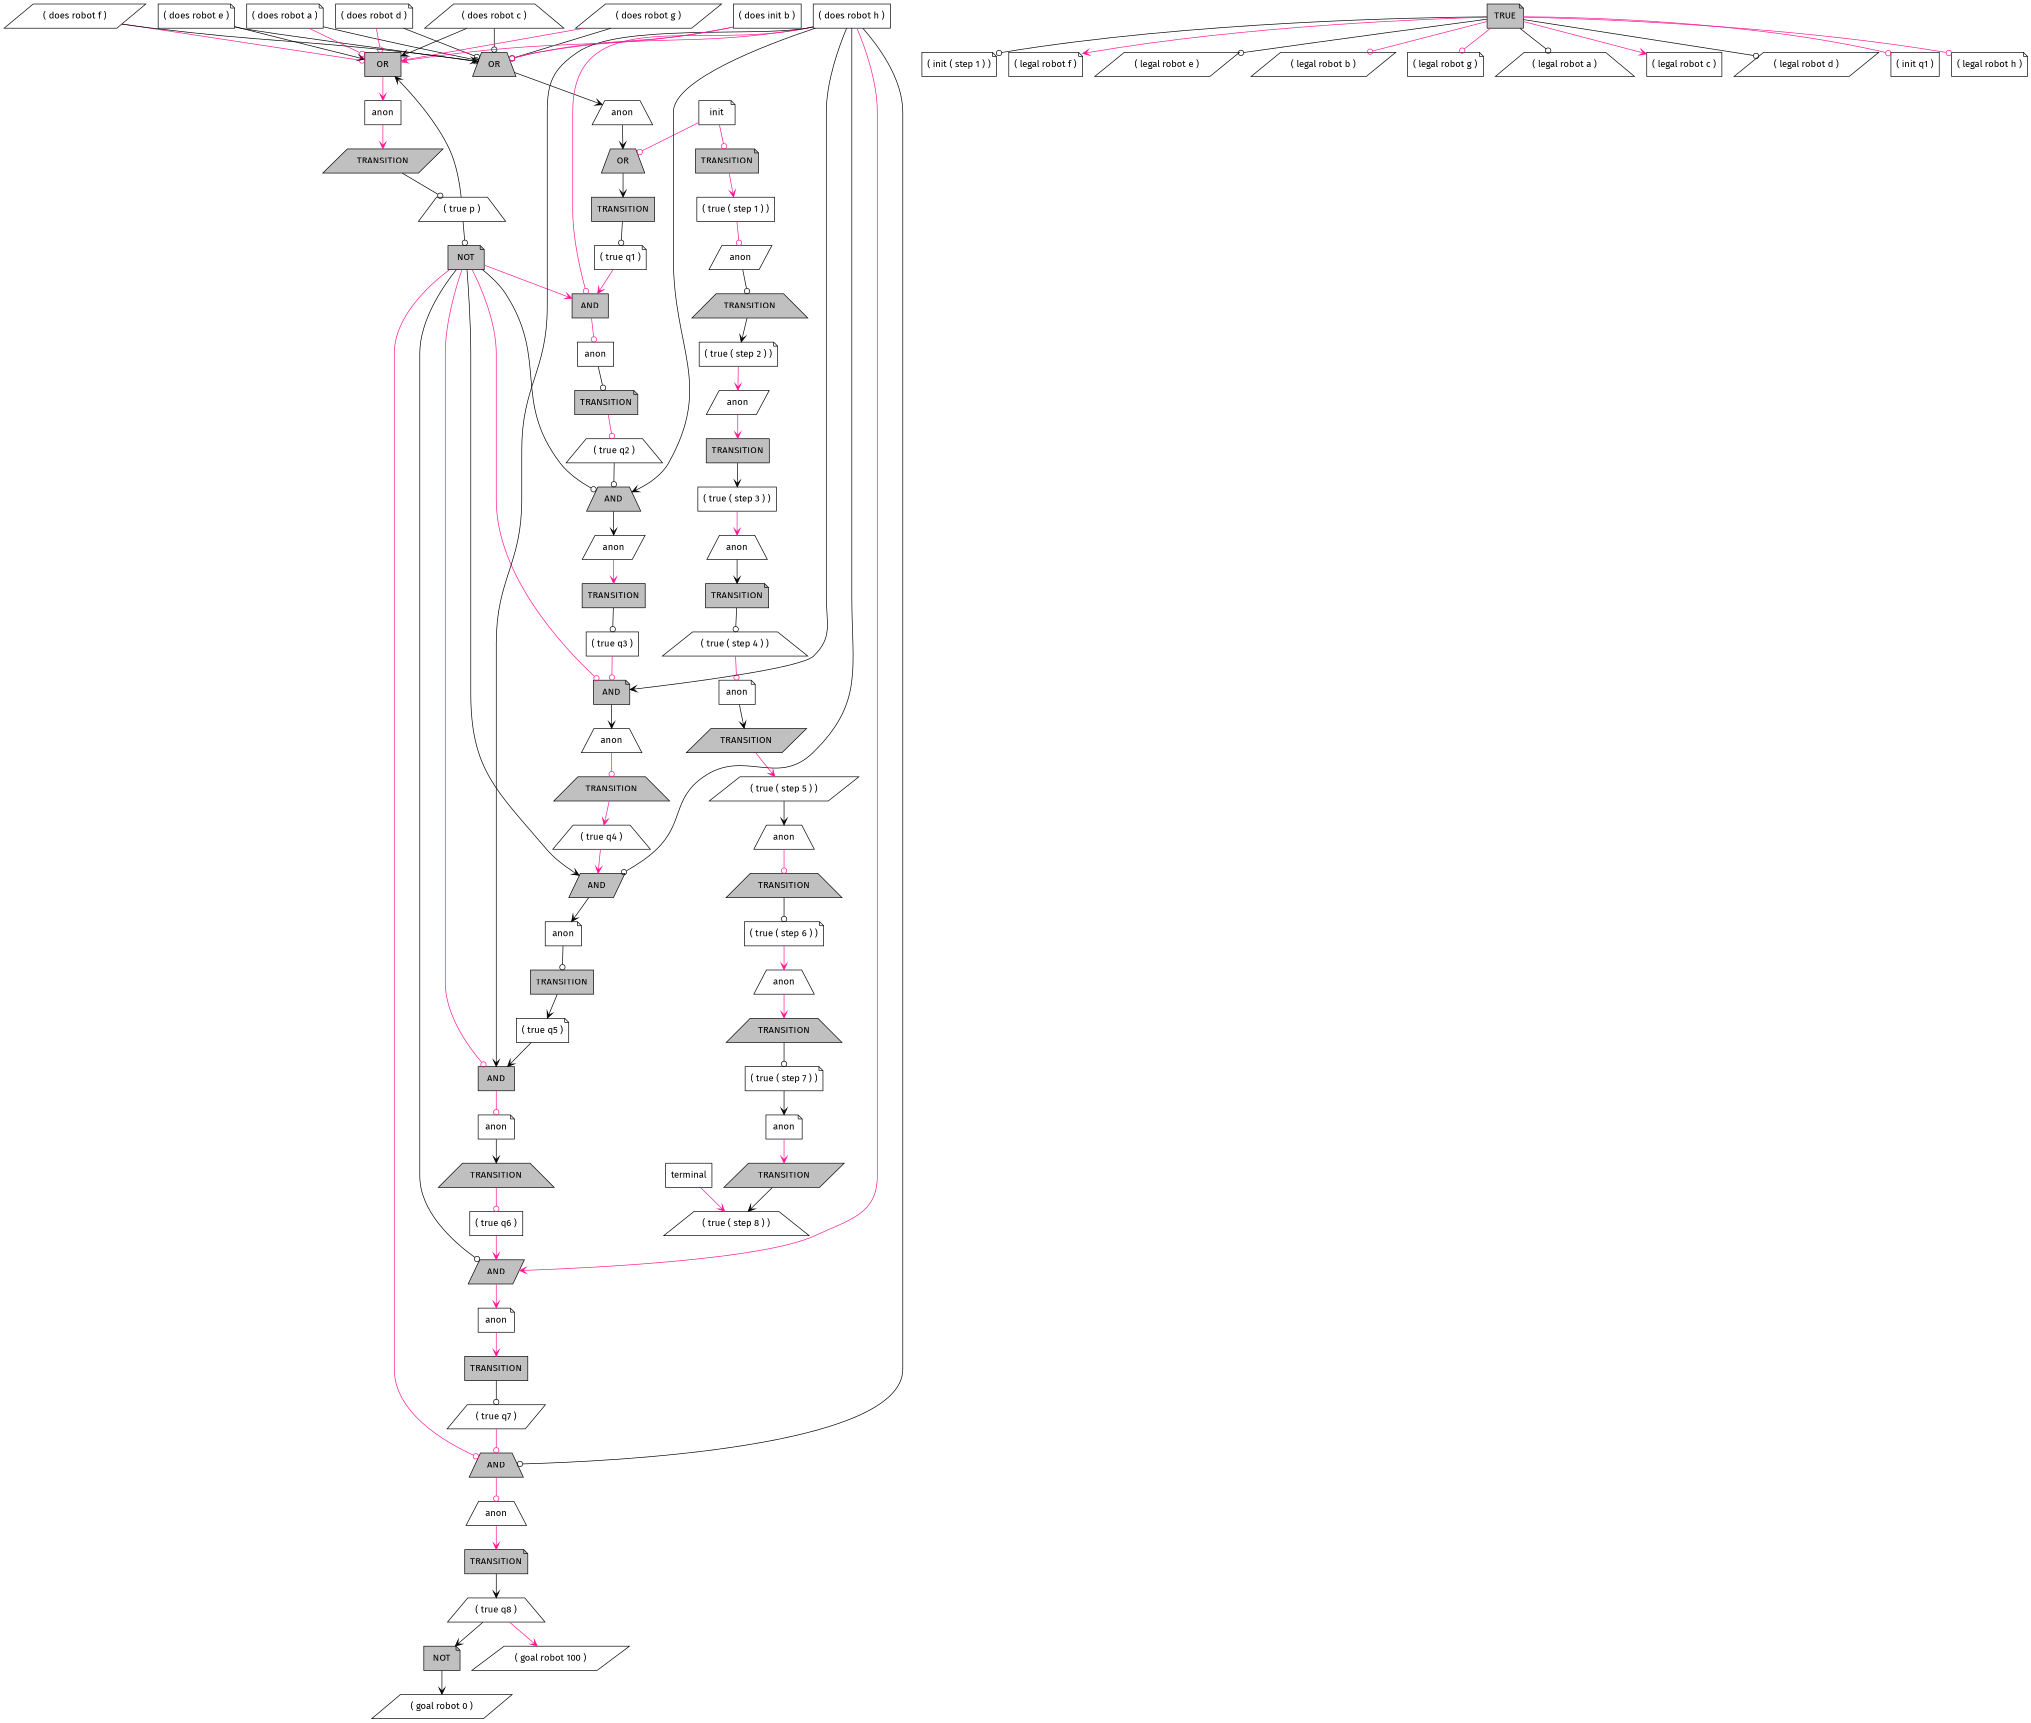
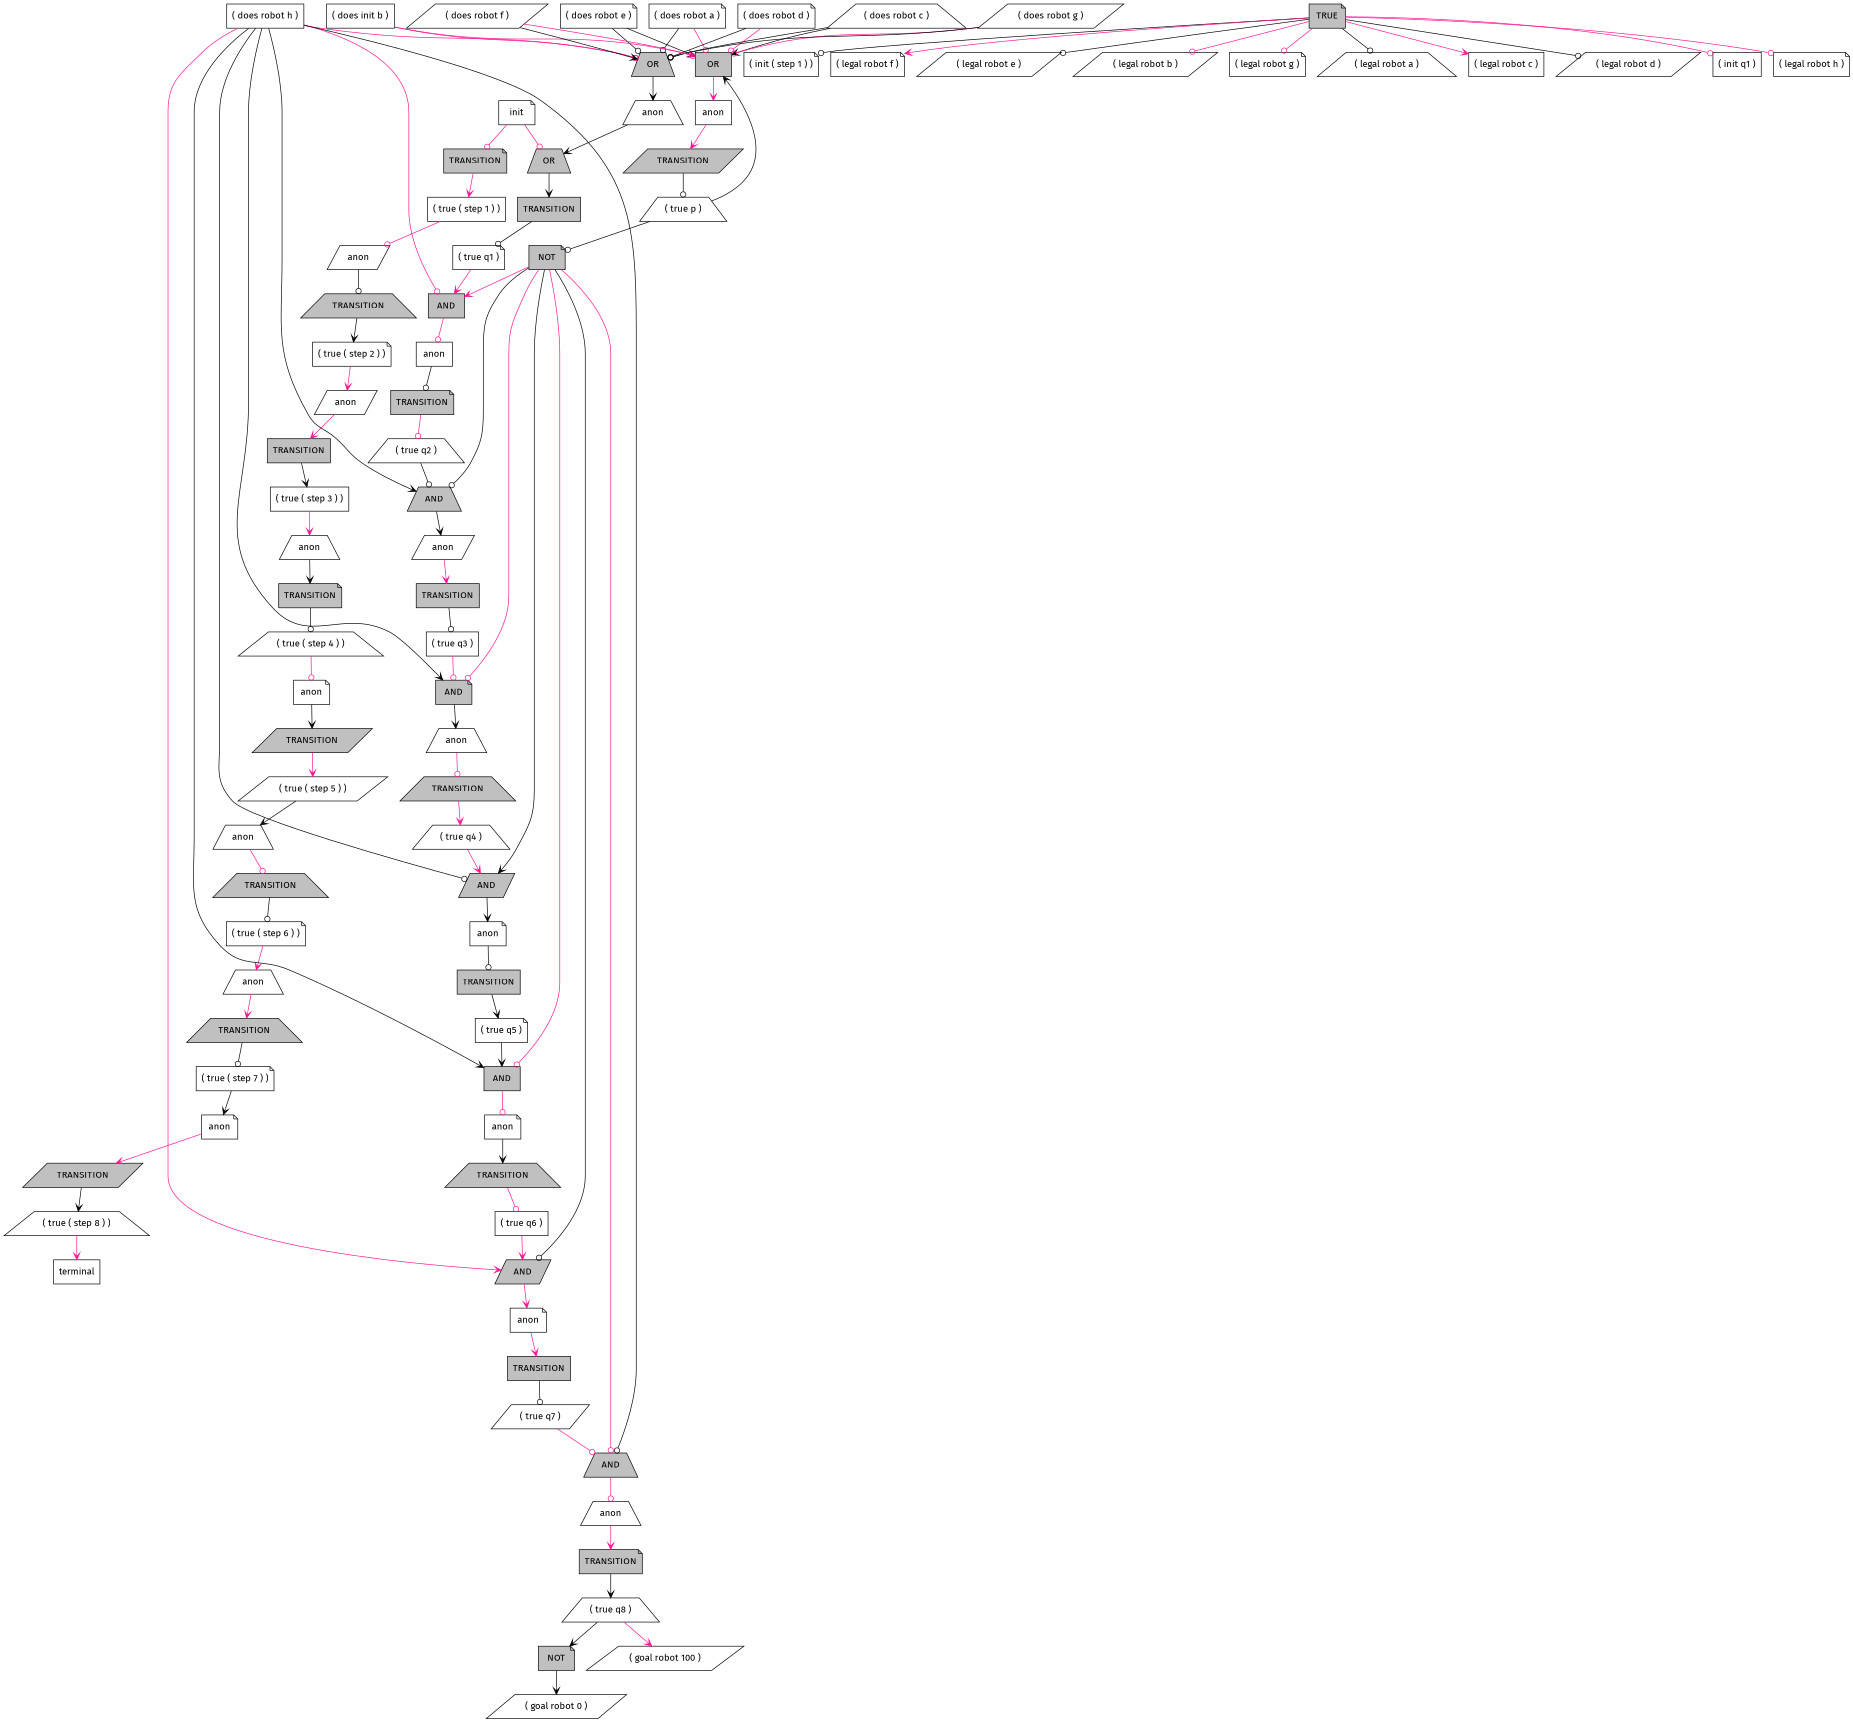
edge "terminal" -> "( true ( step 8 ) )": reversed
